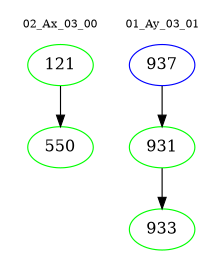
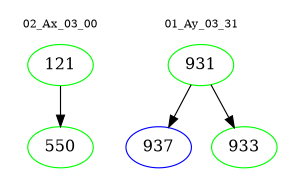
cluster "01_Ay_03_01": label "01_Ay_03_01" -> "01_Ay_03_31"
edge "937" -> "931": reversed
